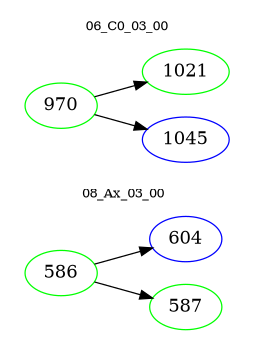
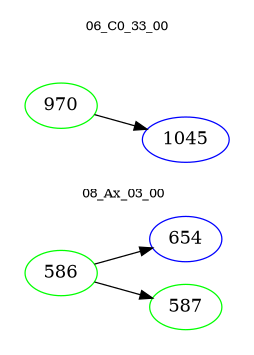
cluster "06_C0_03_00": label "06_C0_03_00" -> "06_C0_33_00"
node "1021": removed
node "604": label "604" -> "654"
